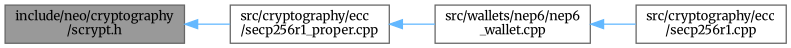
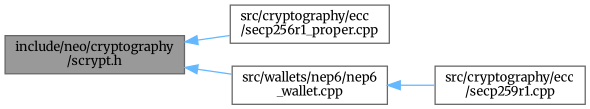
edge "src/wallets/nep6/nep6 _wallet.cpp" -> "src/cryptography/ecc /secp256r1_proper.cpp": now "src/wallets/nep6/nep6 _wallet.cpp" -> "include/neo/cryptography /scrypt.h"
node "src/cryptography/ecc /secp256r1.cpp": label "src/cryptography/ecc /secp256r1.cpp" -> "src/cryptography/ecc /secp259r1.cpp"
